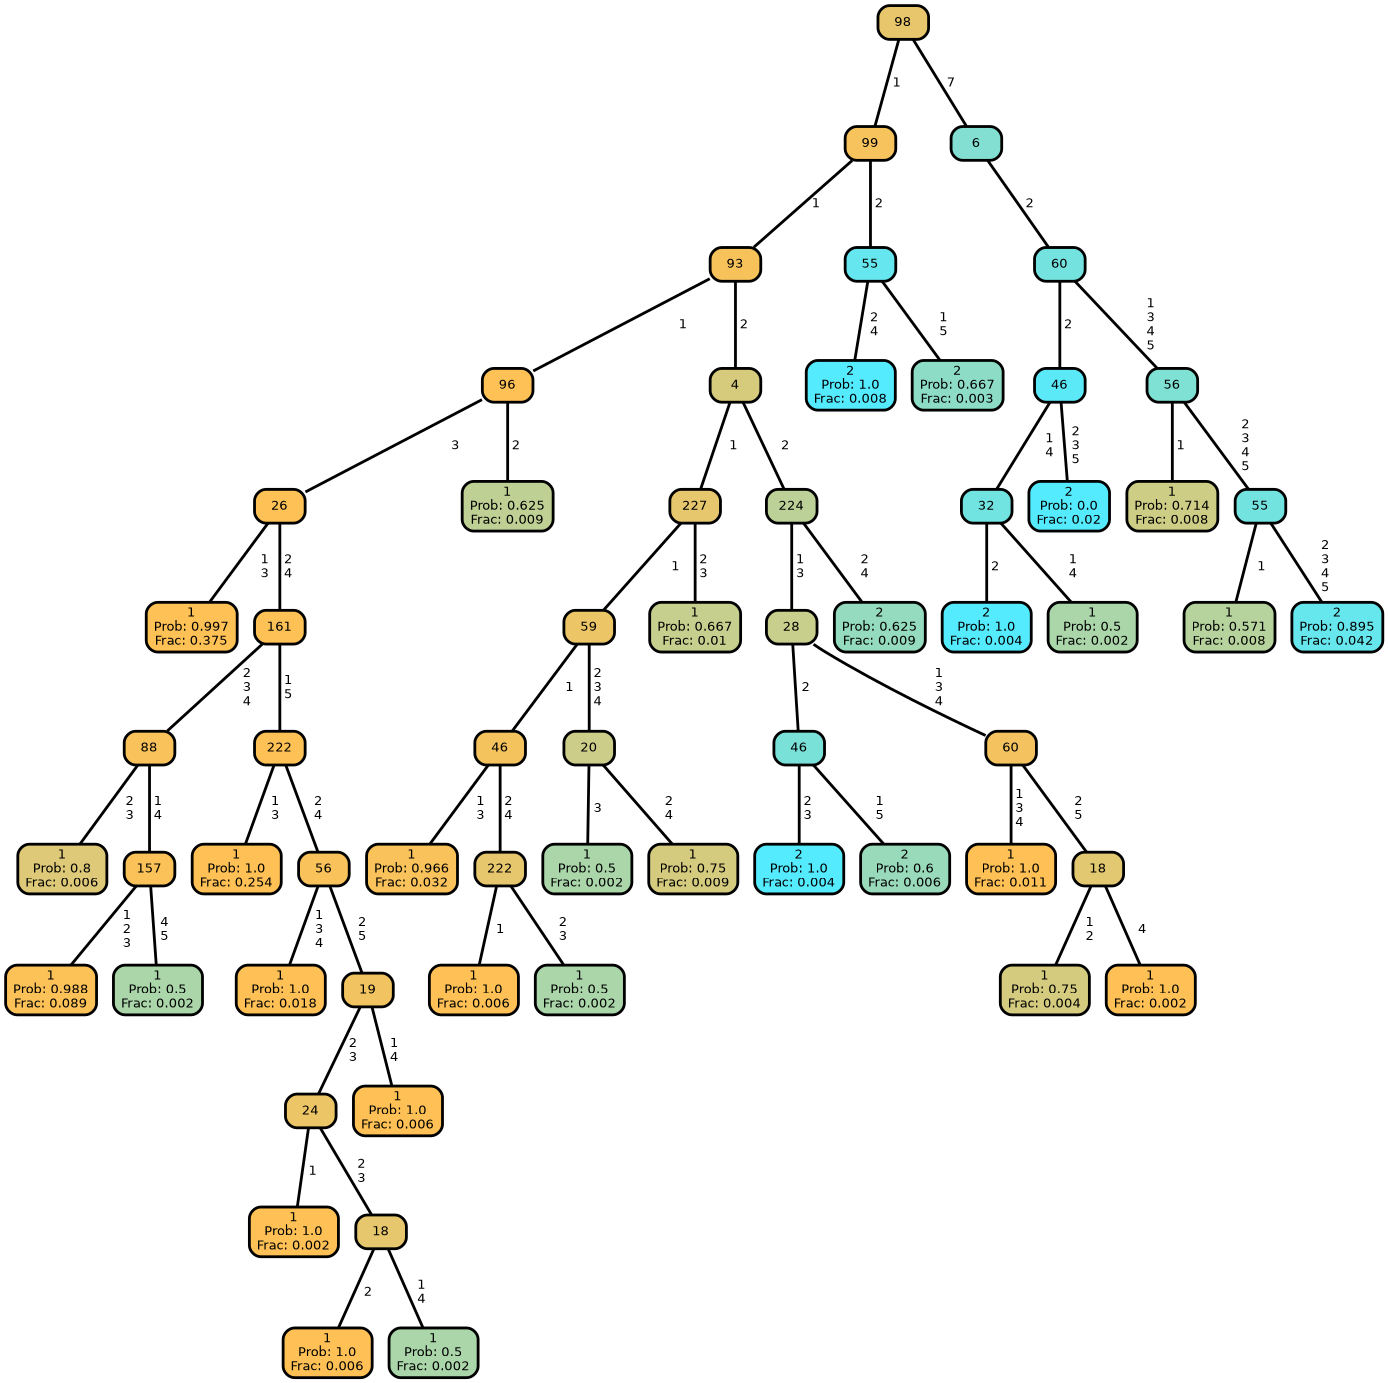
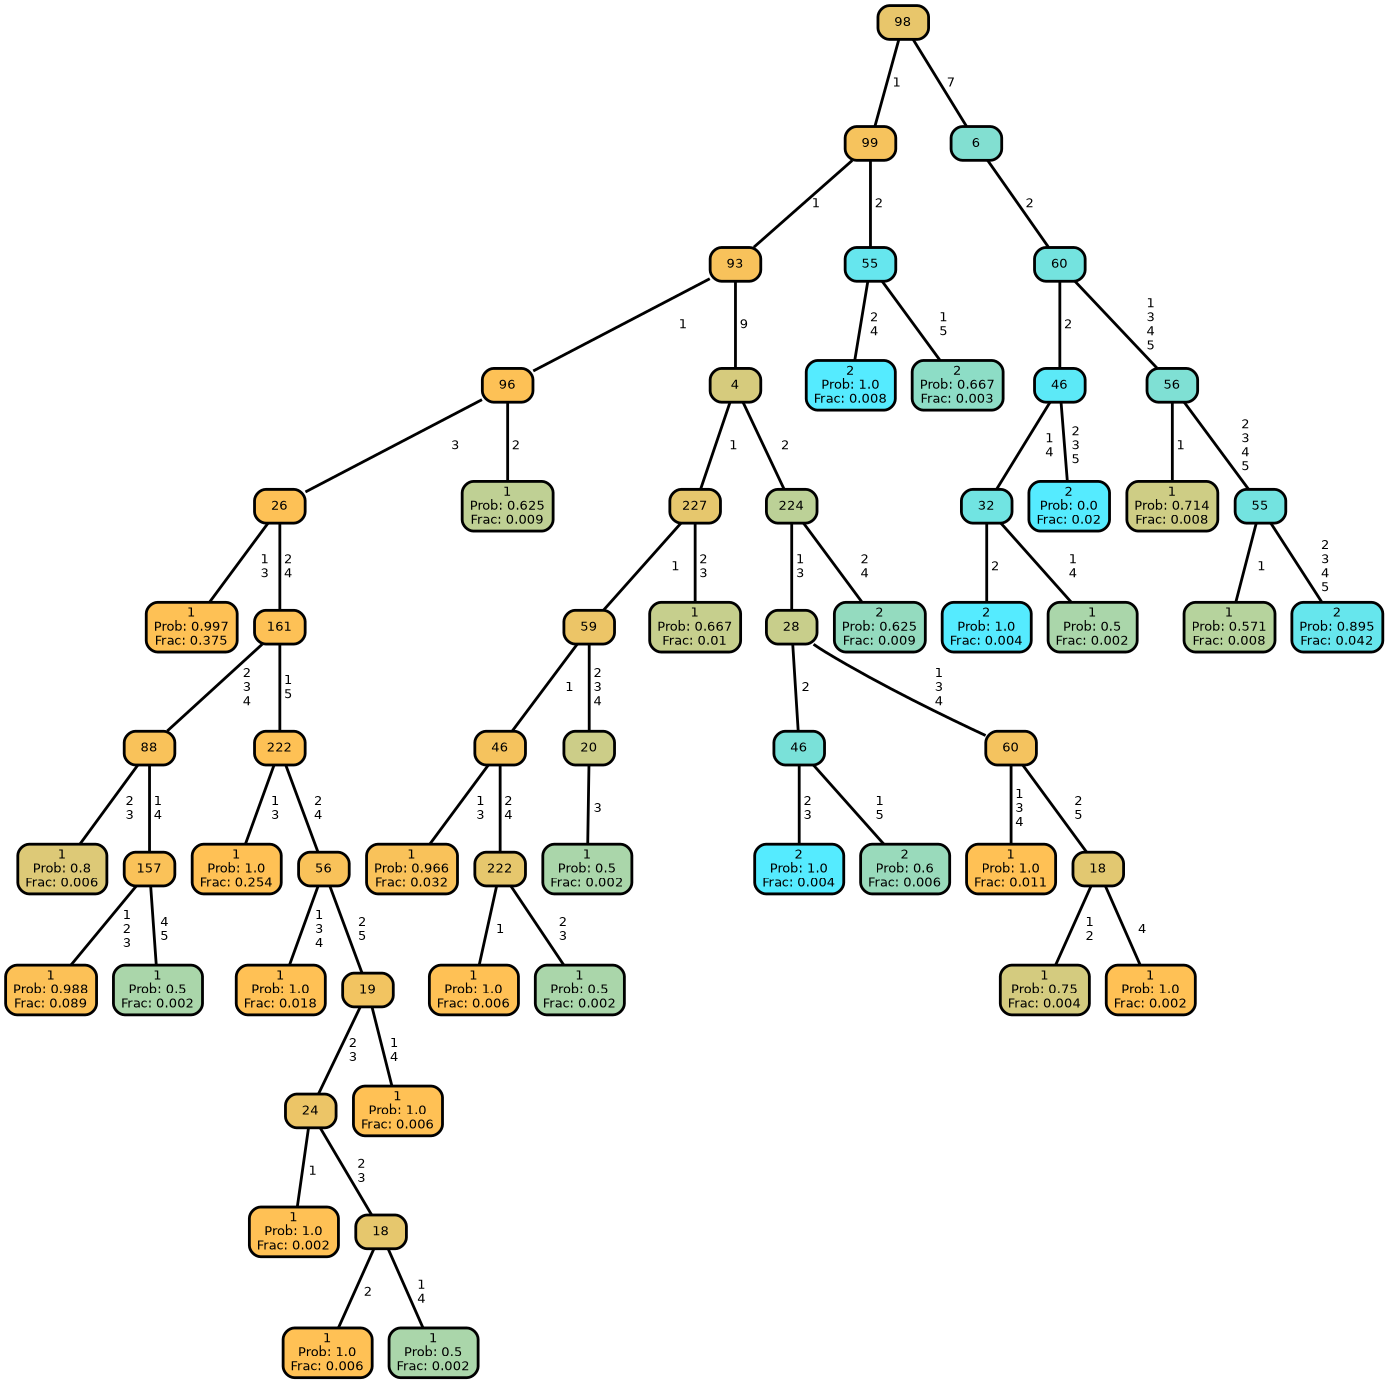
edge "93" -- "4": label " 2" -> " 9"
node "1 Prob: 0.75 Frac: 0.009": removed
